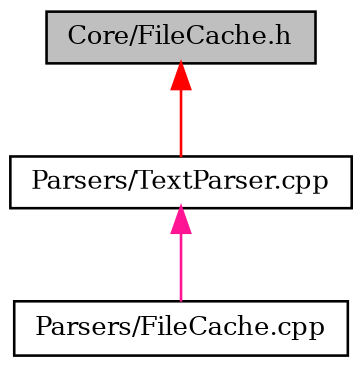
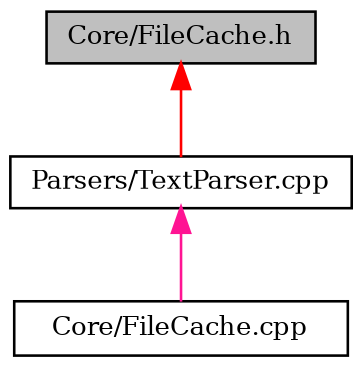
node "Parsers/FileCache.cpp": label "Parsers/FileCache.cpp" -> "Core/FileCache.cpp"
